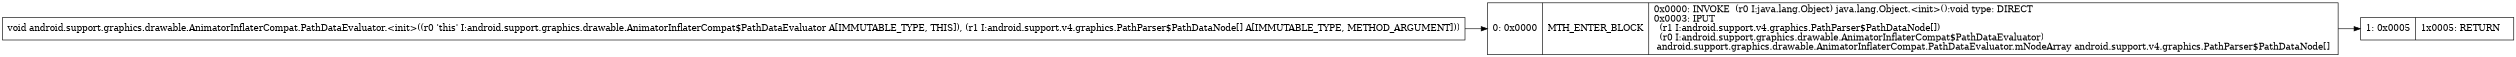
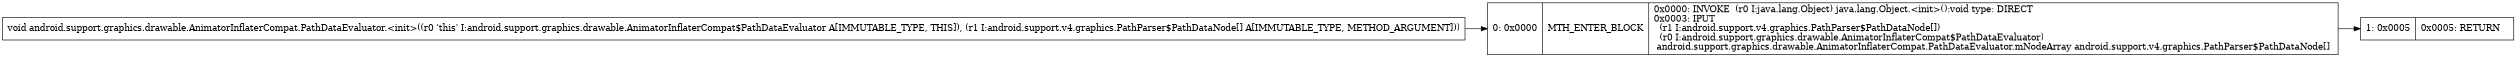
node "1: 0x0005": text "1x0005: RETURN" -> "0x0005: RETURN"
